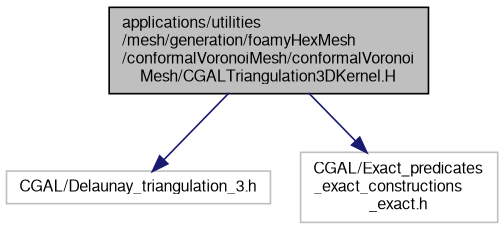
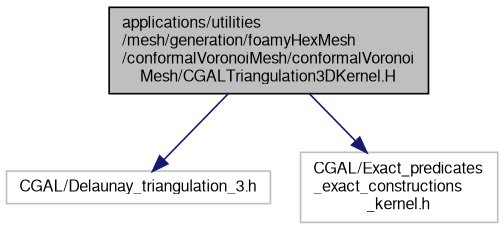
node "CGAL/Exact_predicates _exact_constructions _exact.h": label "CGAL/Exact_predicates _exact_constructions _exact.h" -> "CGAL/Exact_predicates _exact_constructions _kernel.h"
